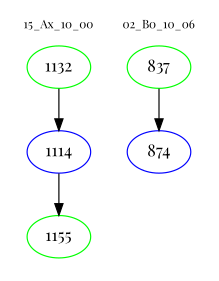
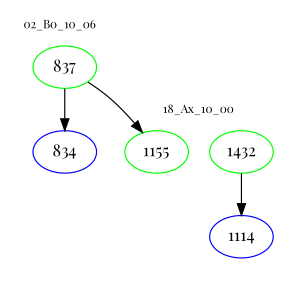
cluster "15_Ax_10_00": label "15_Ax_10_00" -> "18_Ax_10_00"
node "1132": label "1132" -> "1432"
node "874": label "874" -> "834"
edge "1114" -> "1155": now "837" -> "1155"
